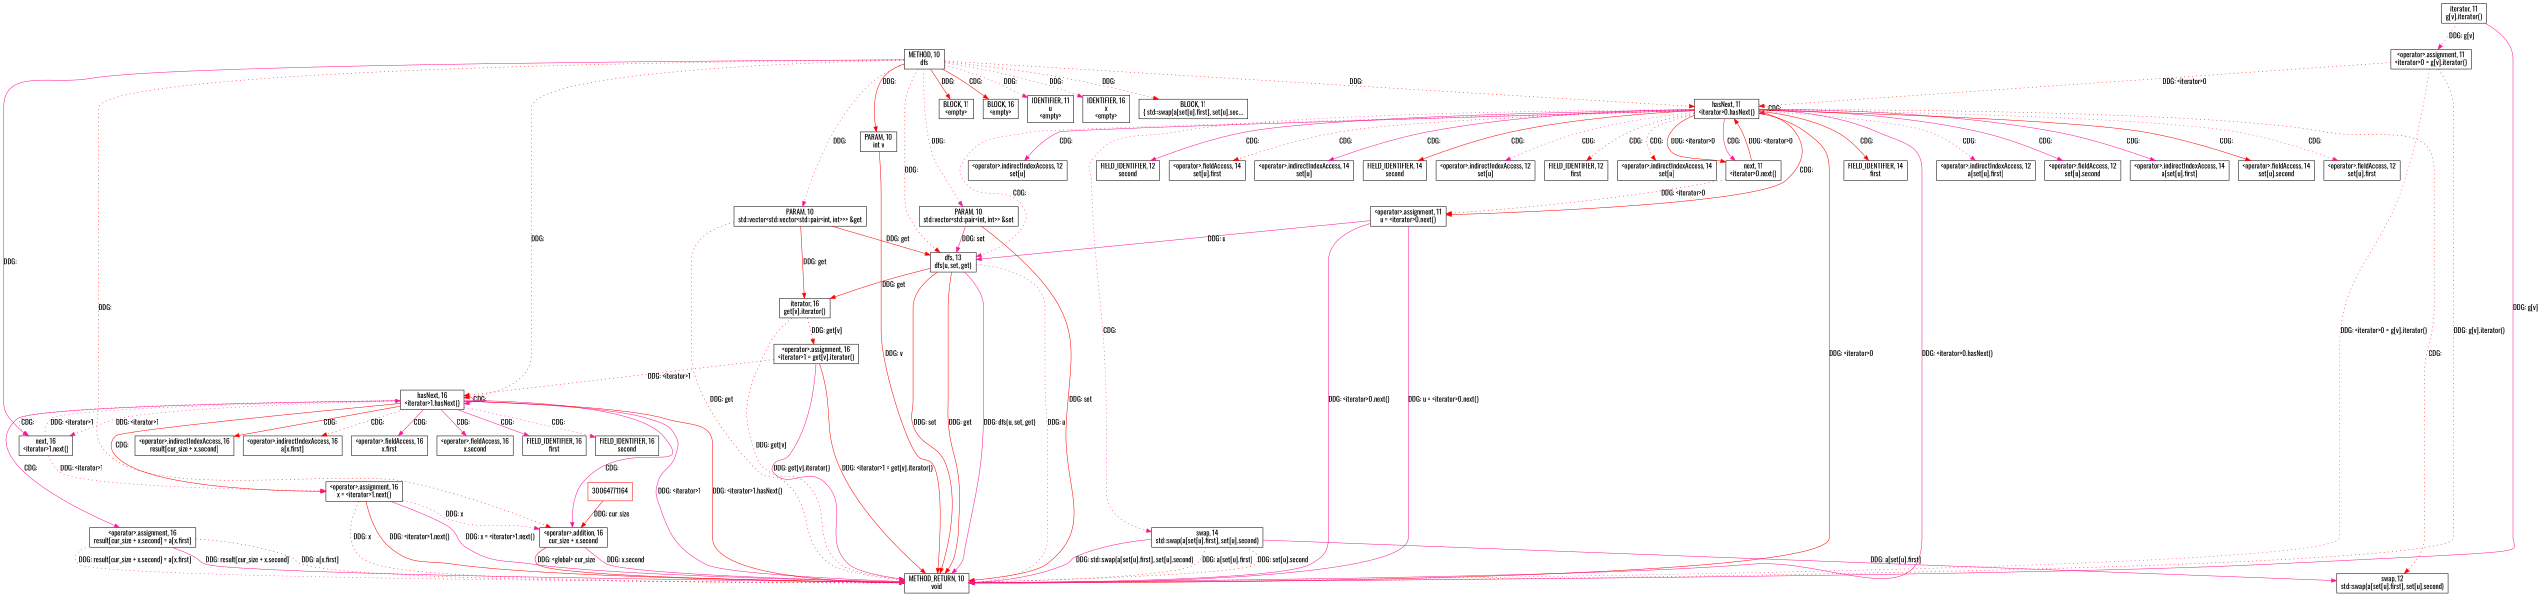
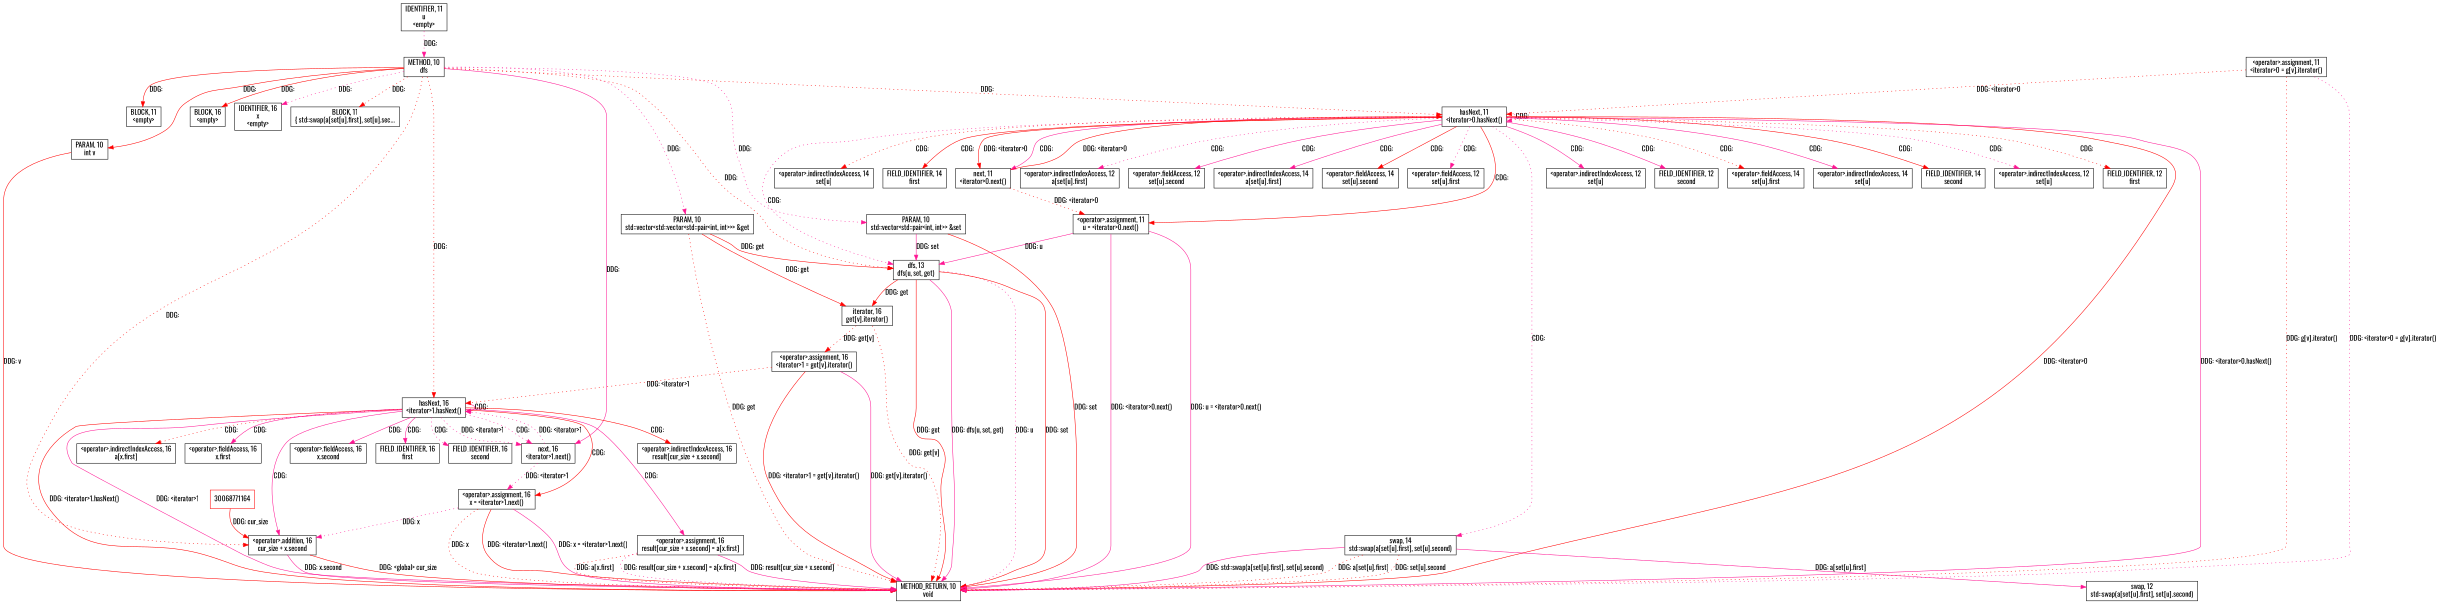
node "iterator, 11": removed
edge "METHOD, 10" -> "IDENTIFIER, 11": reversed
edge "METHOD, 10" -> "BLOCK, 16": label "CDG: " -> "DDG: "
edge "hasNext, 11" -> "swap, 12": removed, label "CDG:"
node "30064771164": label "30064771164" -> "30068771164"
